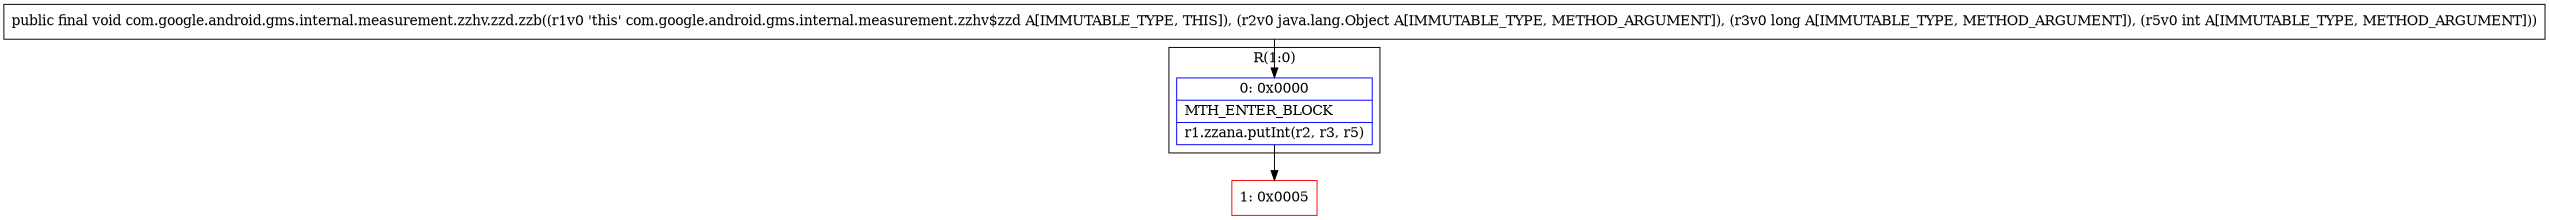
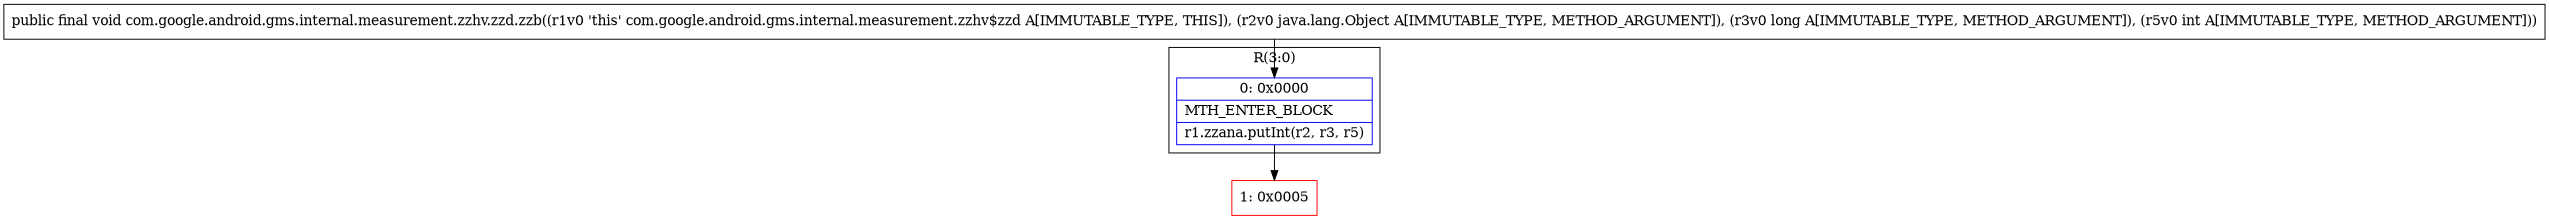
cluster "R(1:0)": label "R(1:0)" -> "R(3:0)"
